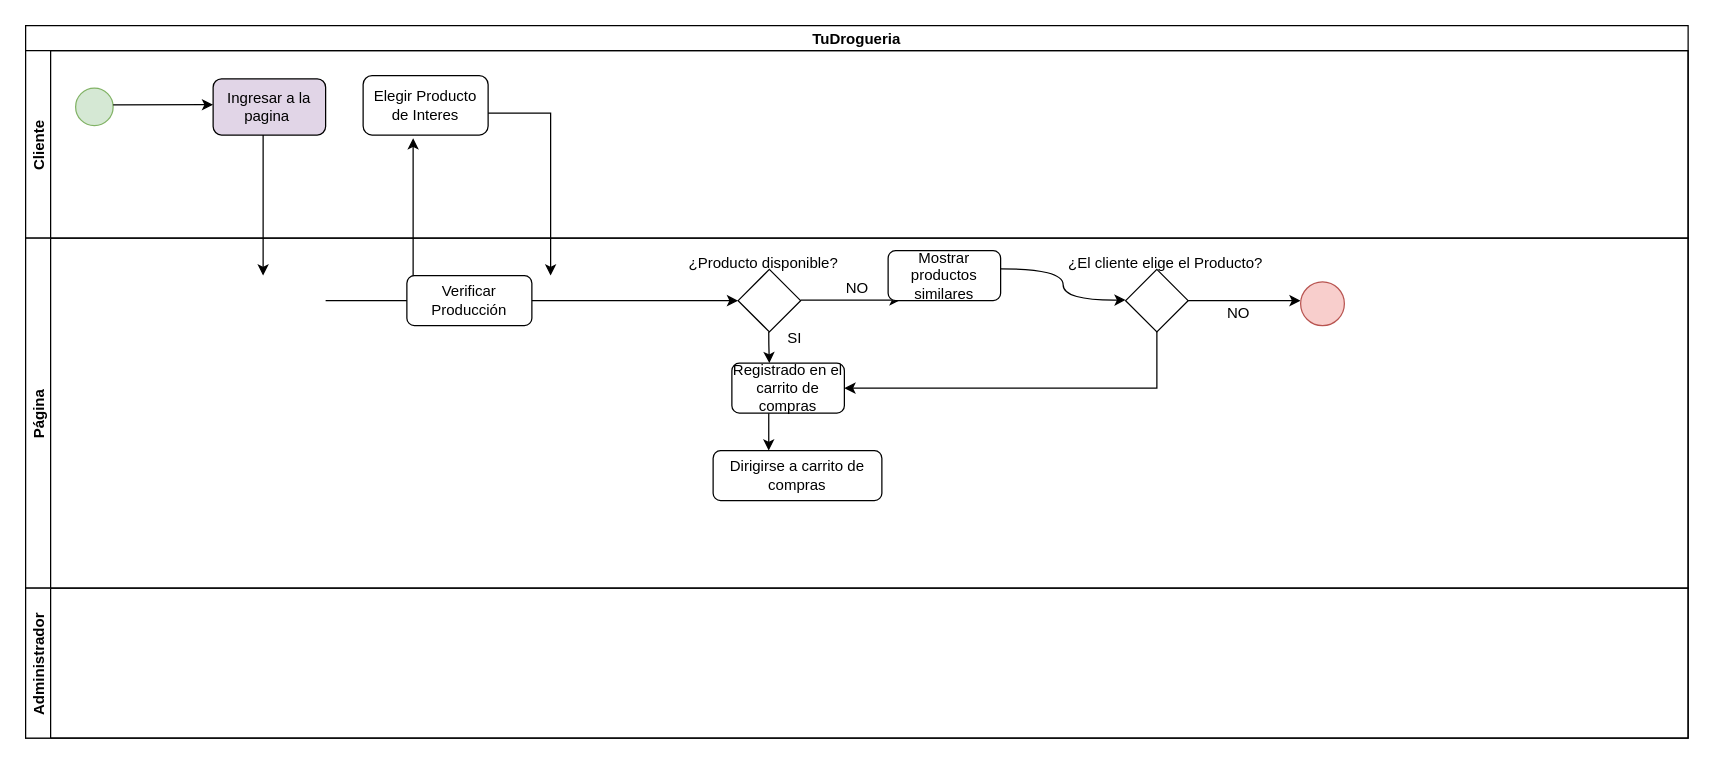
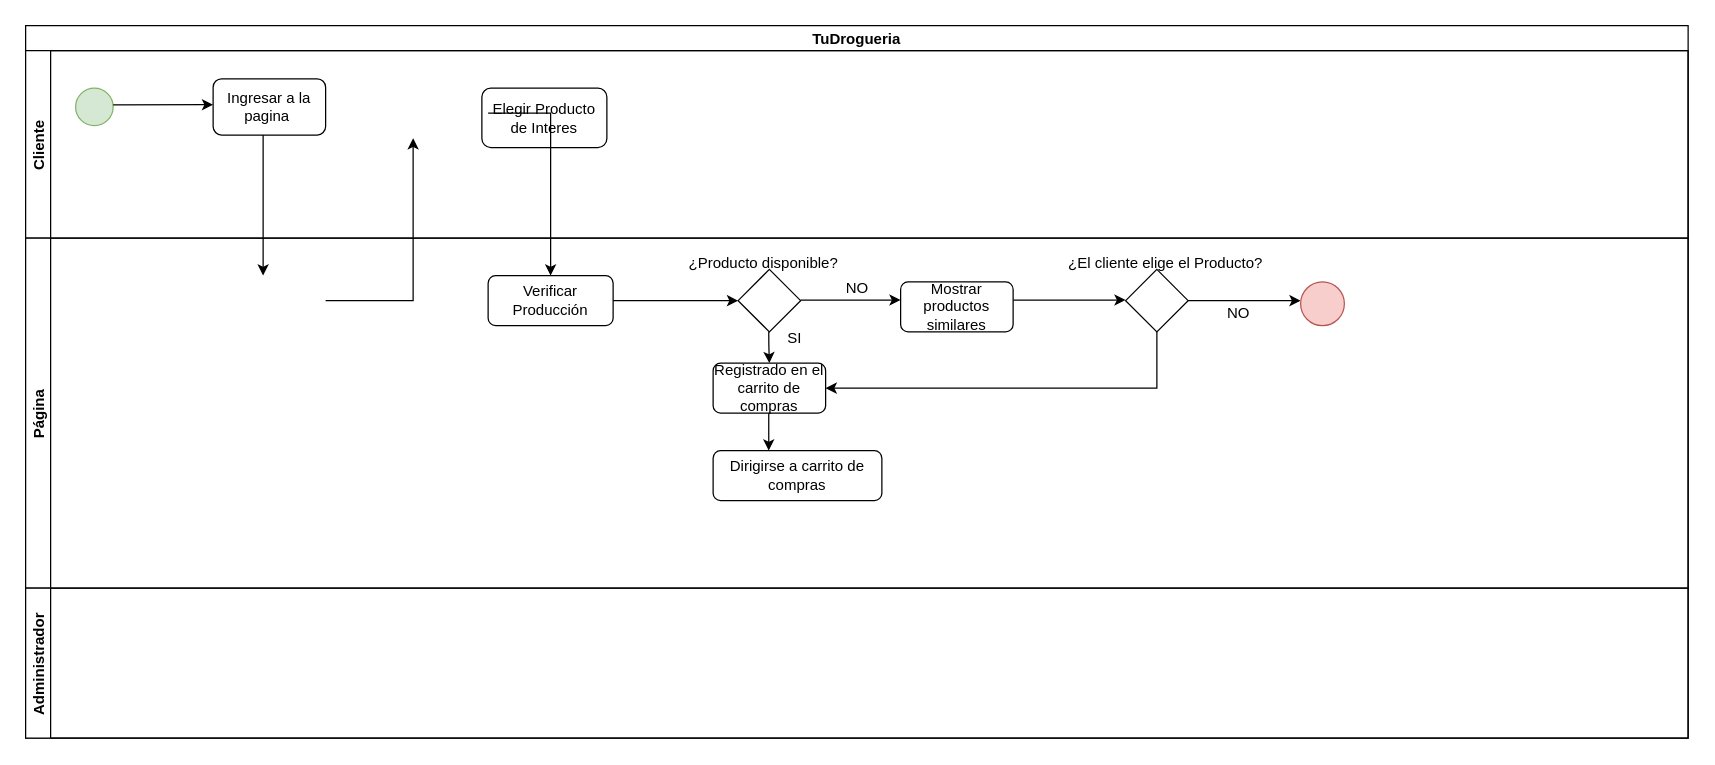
node "Elegir Producto de Interes": moved (426, 105) -> (544, 118)
node "Ingresar a la pagina": fillcolor #e1d5e7 -> #ffffff
node "Mostrar productos similares": moved (944, 276) -> (957, 307)
node "Verificar Producción": moved (469, 301) -> (551, 301)
node "Registrado en el carrito de compras": moved (788, 388) -> (769, 388)
